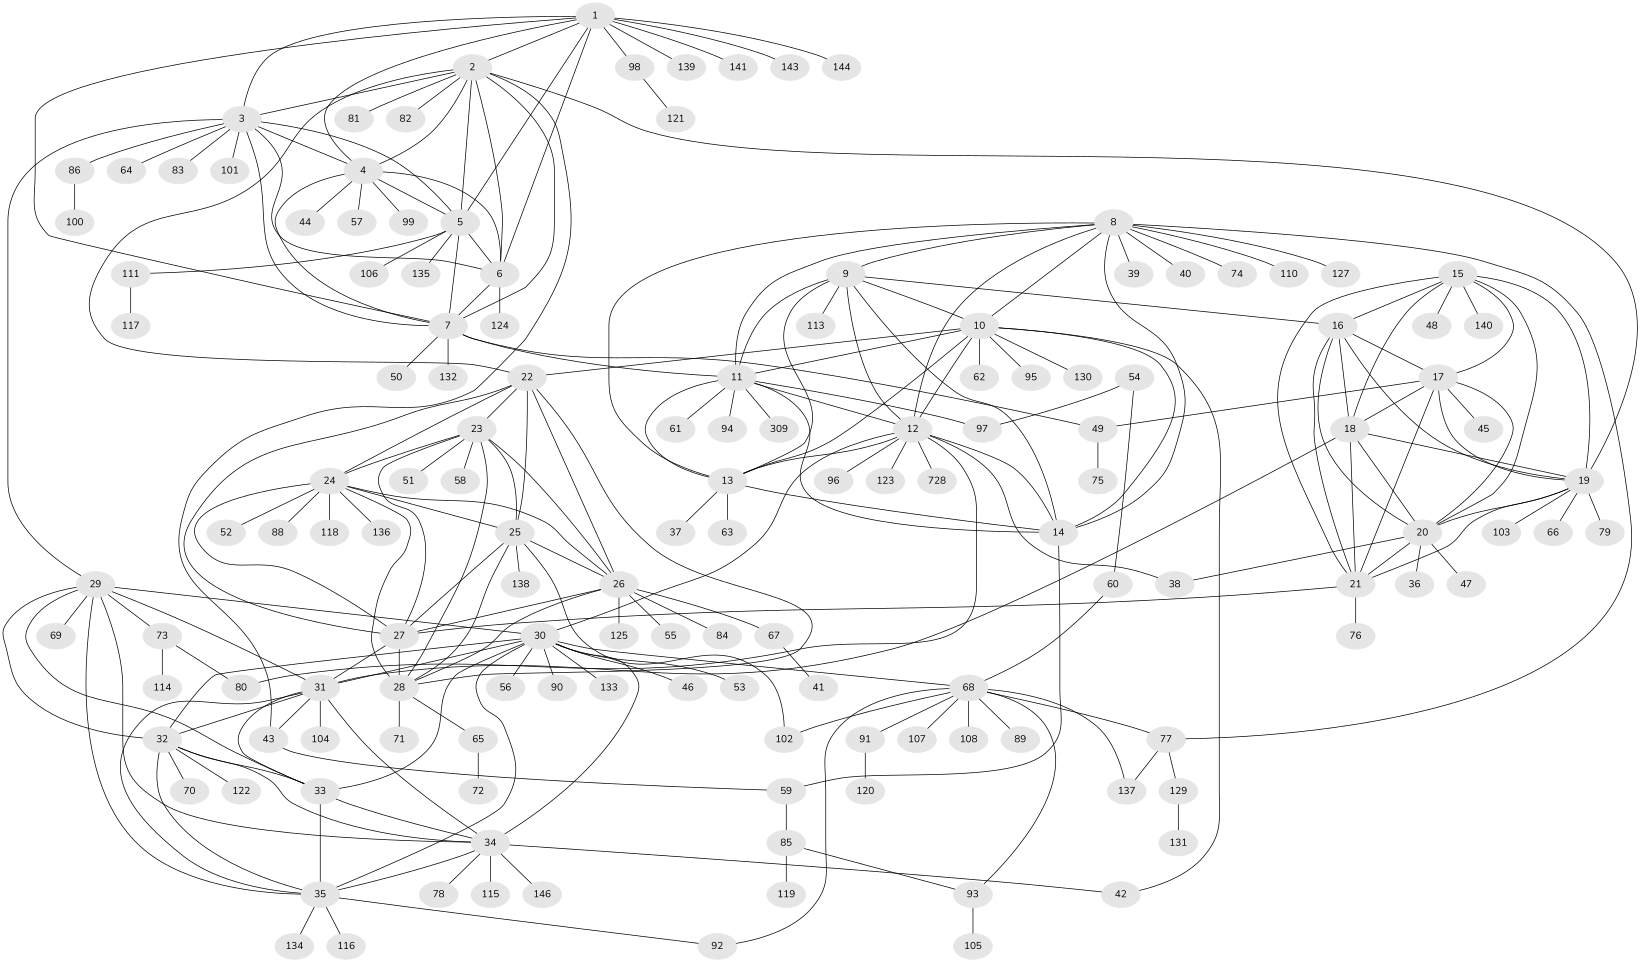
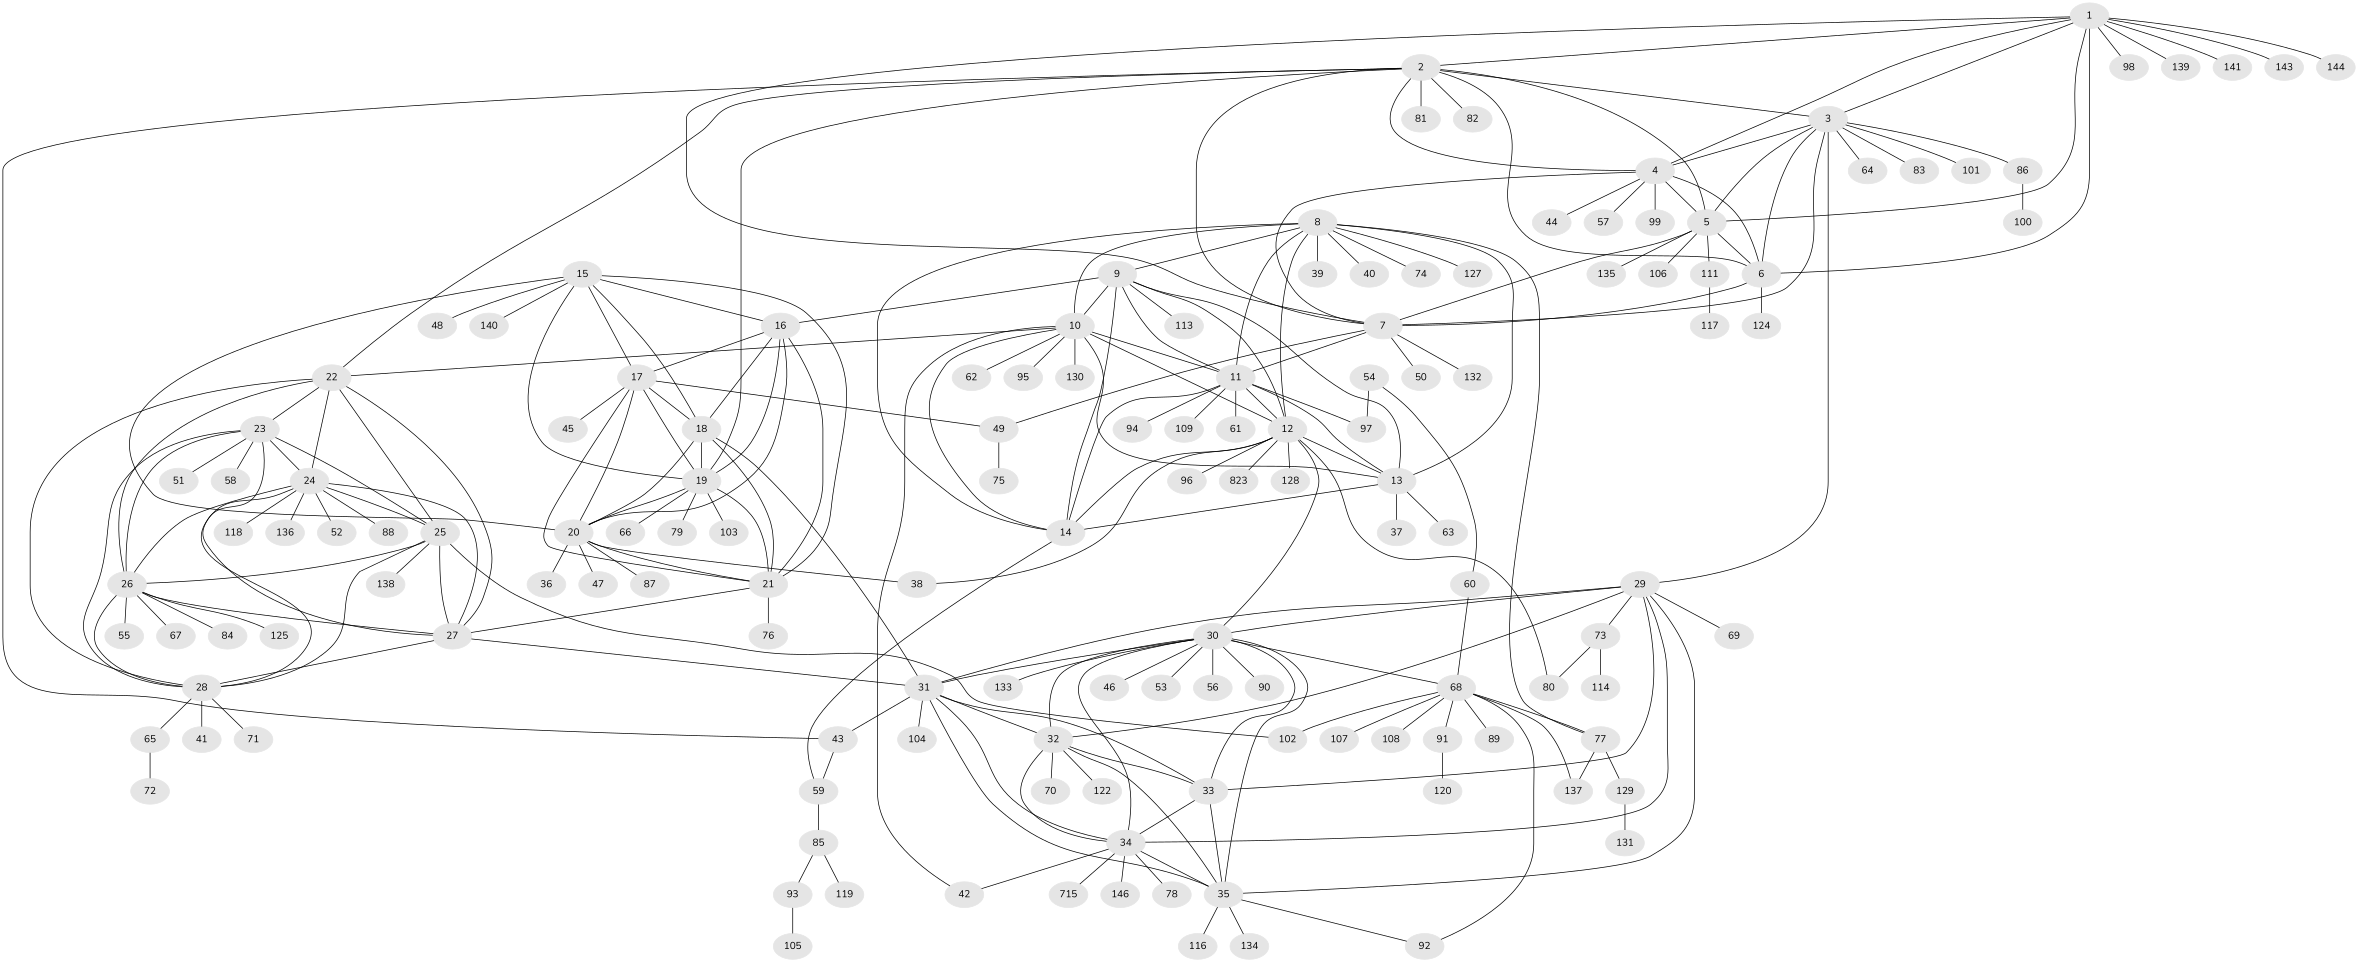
node "121": removed
node "110": removed
node "309": label "309" -> "109"
node "123": label "123" -> "823"
node "728": label "728" -> "128"
node "87": added
edge "67" -- "41": now "28" -- "41"
edge "68" -- "93": removed
node "115": label "115" -> "715"
